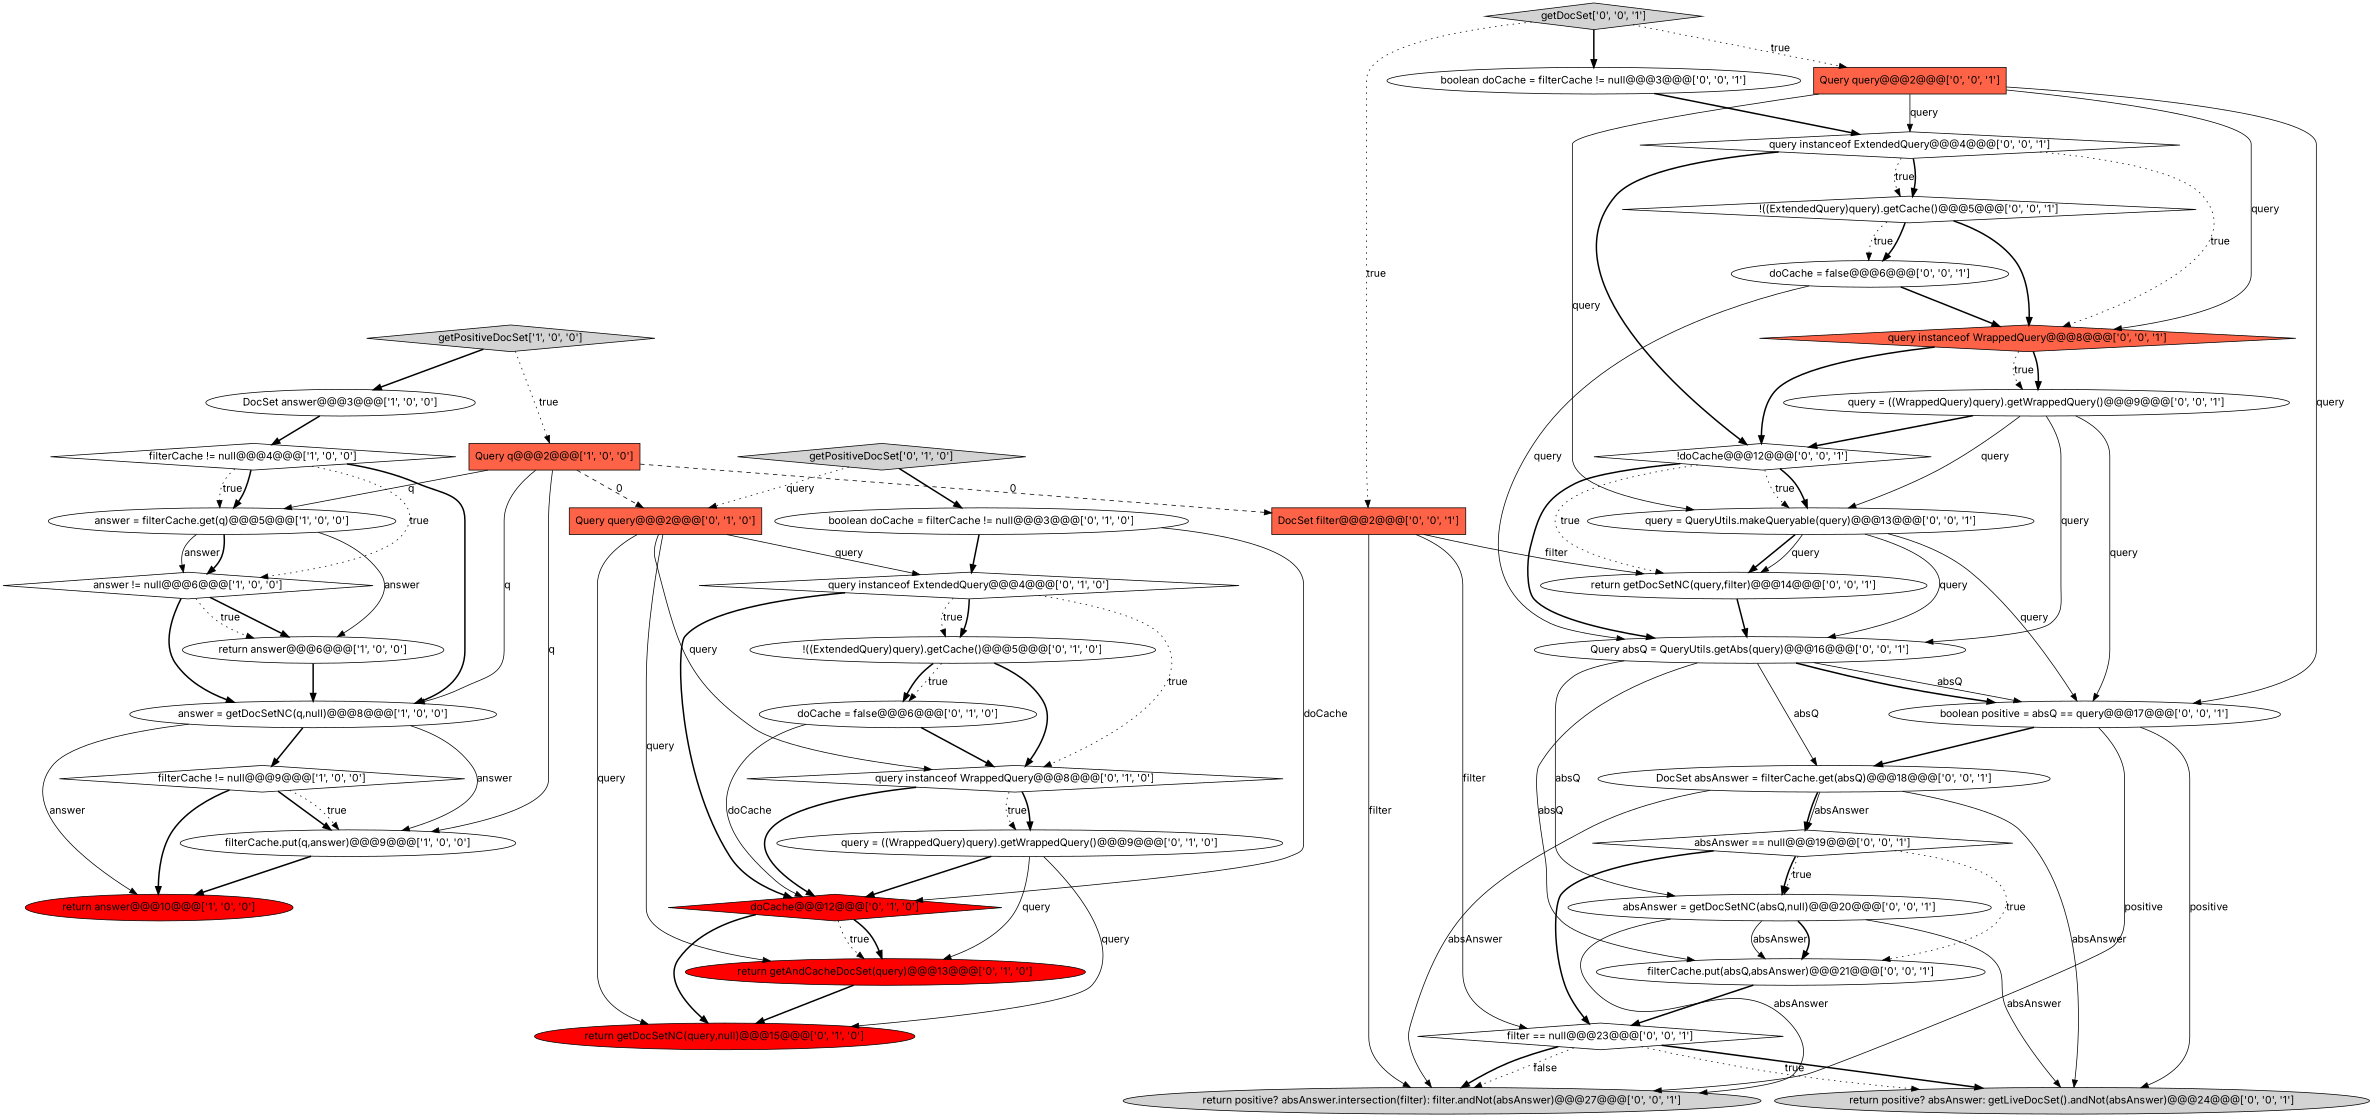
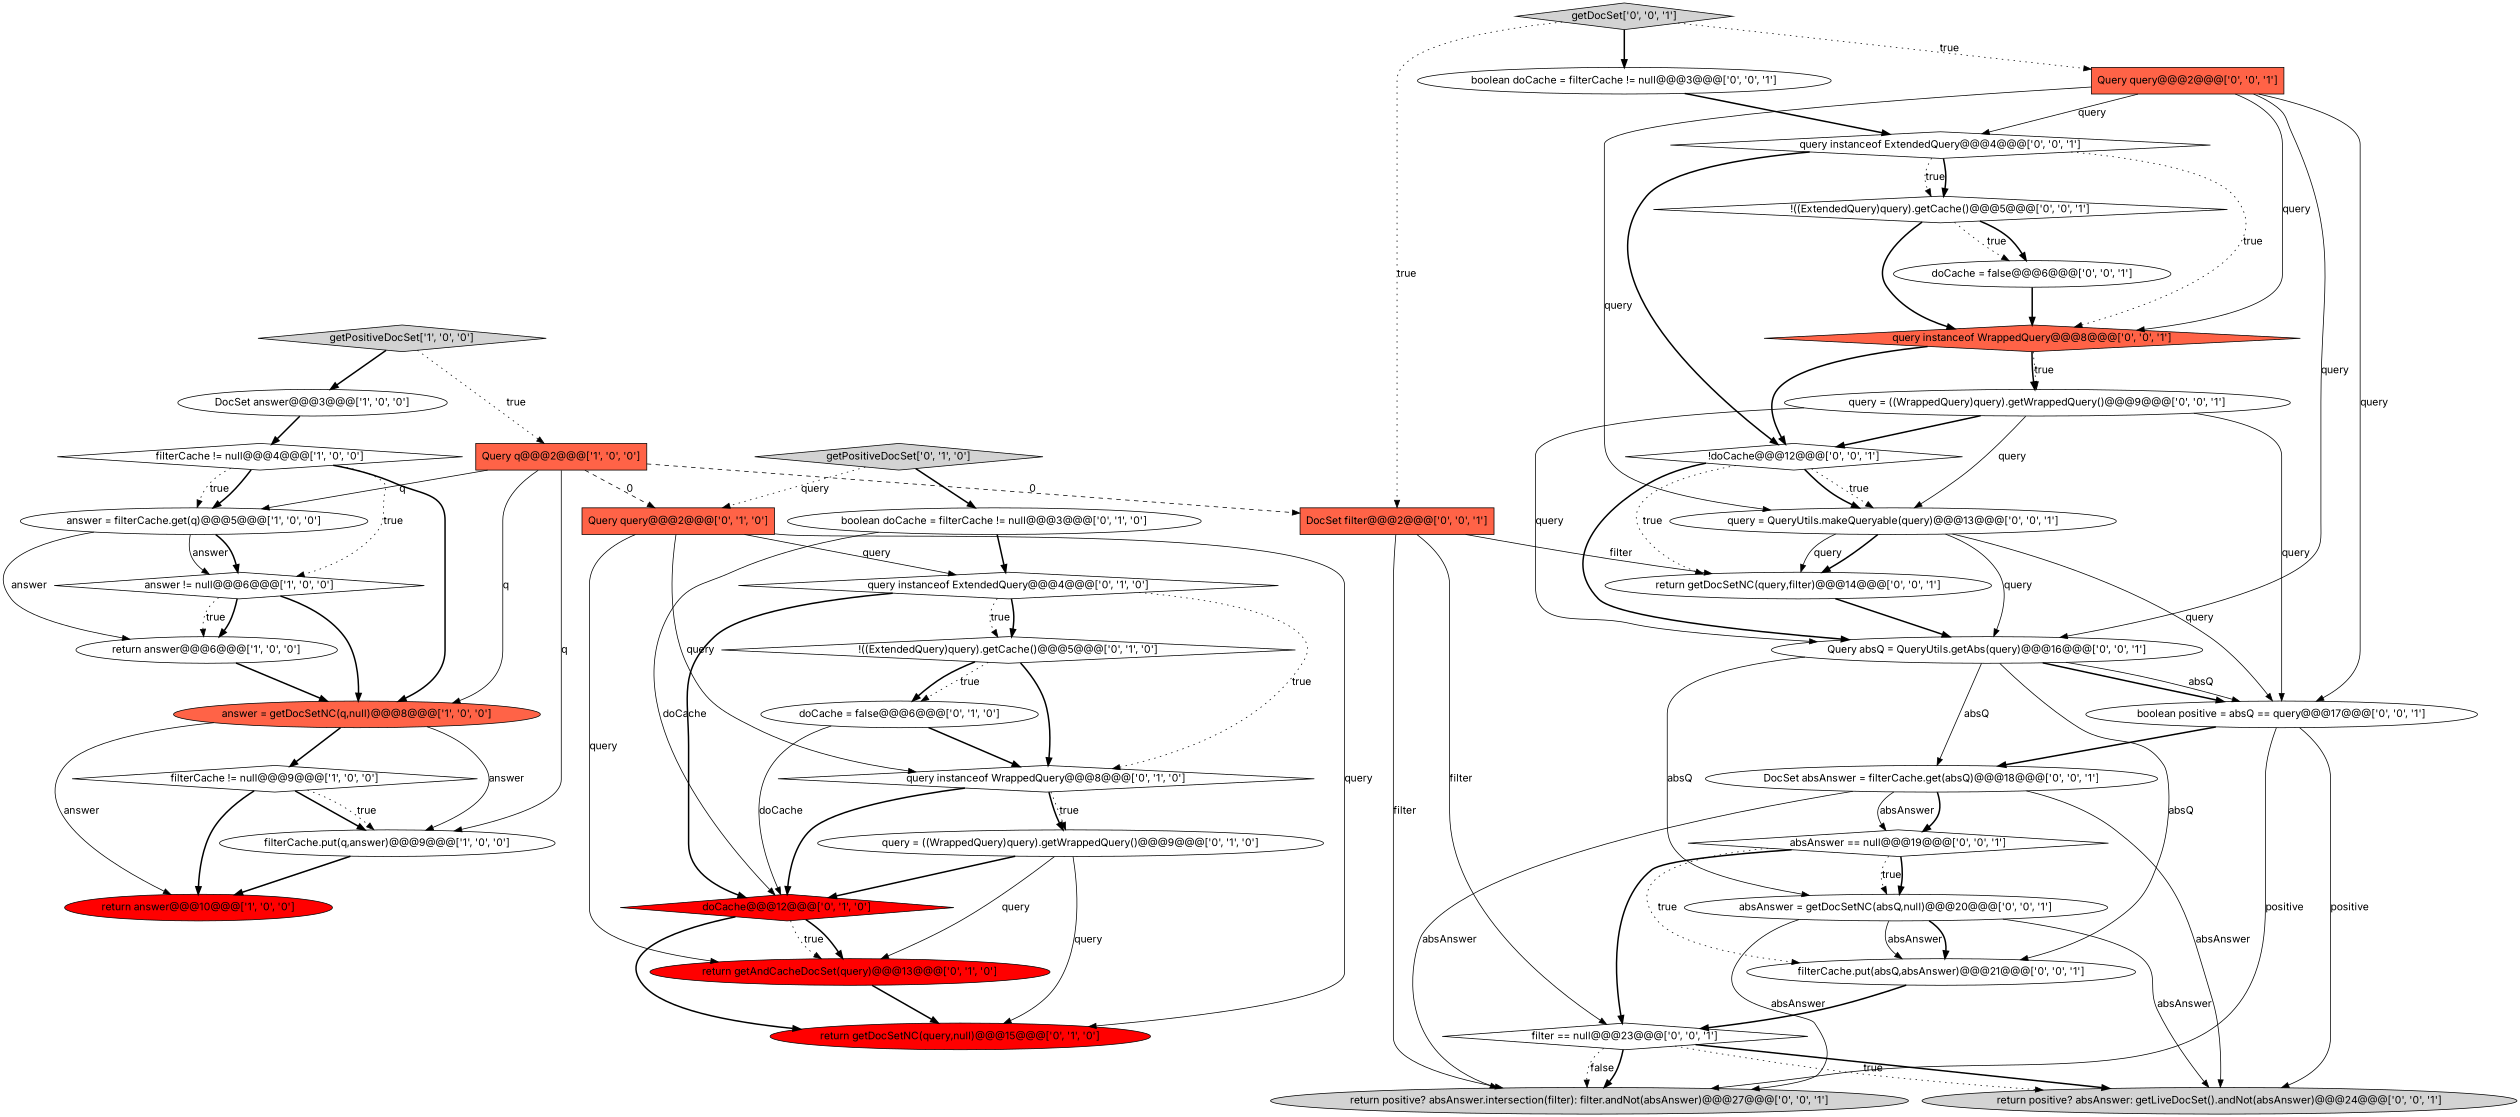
edge "doCache = false@@@6@@@['0', '0', '1']" -> "Query absQ = QueryUtils.getAbs(query)@@@16@@@['0', '0', '1']": now "Query query@@@2@@@['0', '0', '1']" -> "Query absQ = QueryUtils.getAbs(query)@@@16@@@['0', '0', '1']"
node "!((ExtendedQuery)query).getCache()@@@5@@@['0', '1', '0']": shape ellipse -> diamond
node "answer = getDocSetNC(q,null)@@@8@@@['1', '0', '0']": fillcolor white -> tomato
